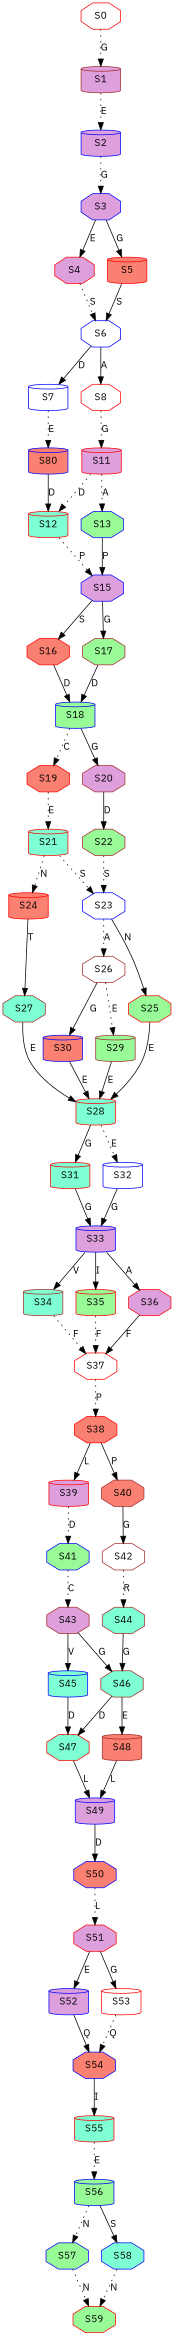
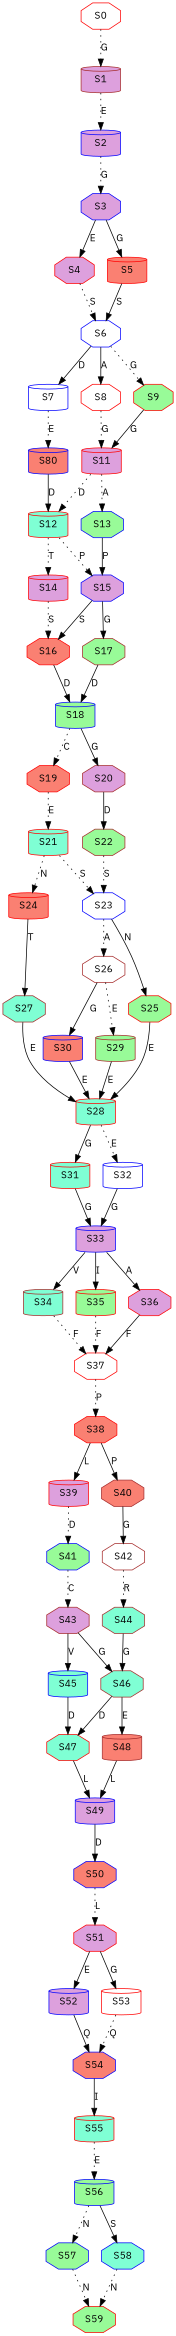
node "S9": added
node "S14": added
